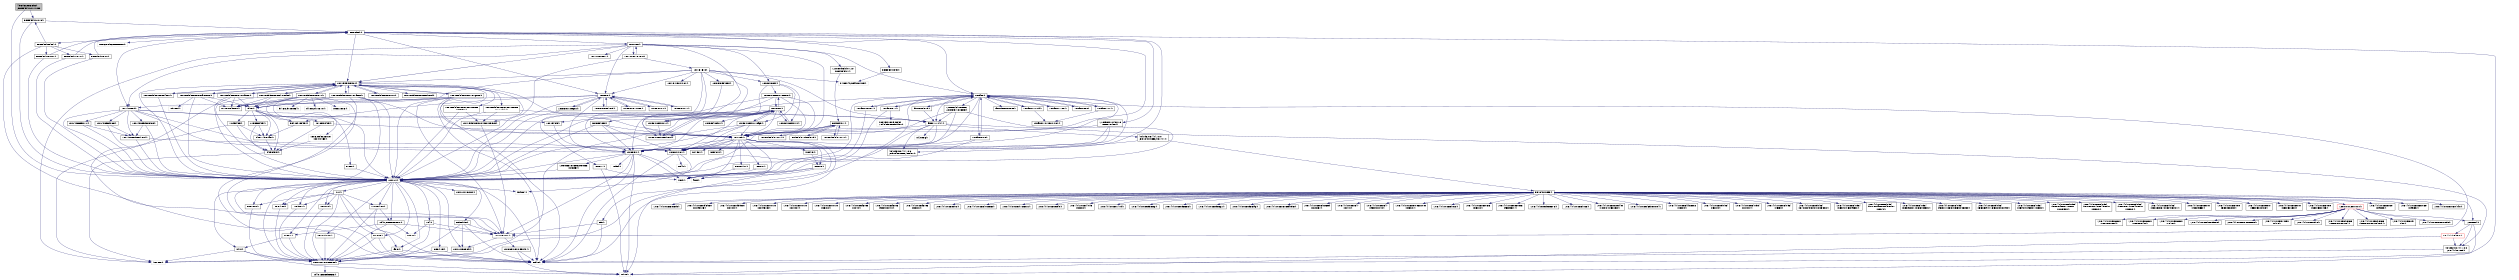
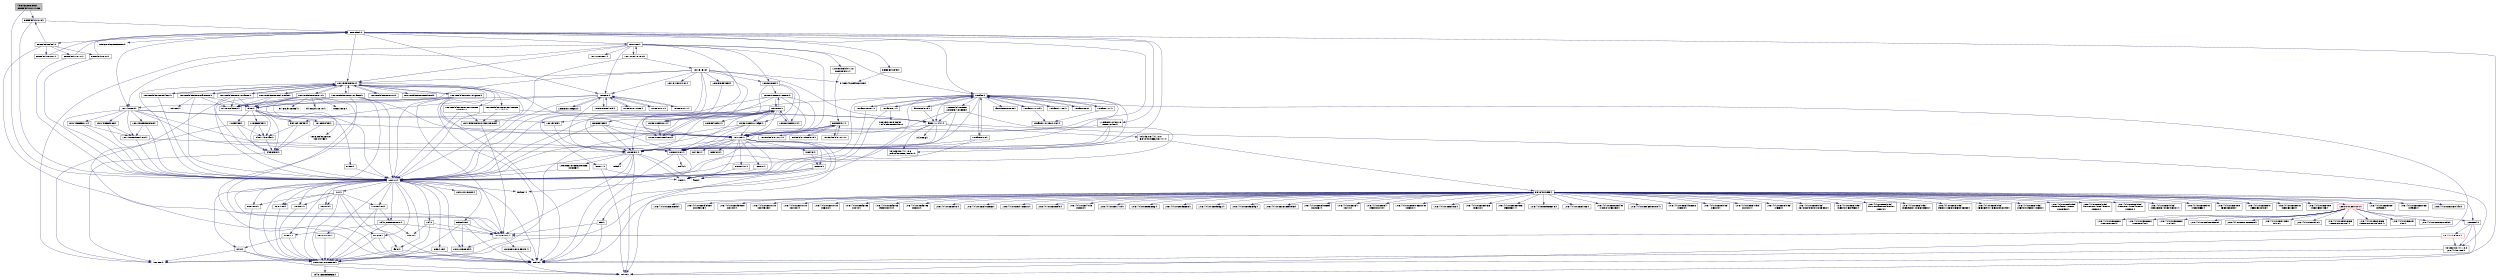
edge "uORB/topics/sensor _combined.h" -> "FilterClass.h": now "DerivativeFilter.h" -> "FilterClass.h"
edge "DataFlash_Empty.h" -> "AP_HAL.h": removed
